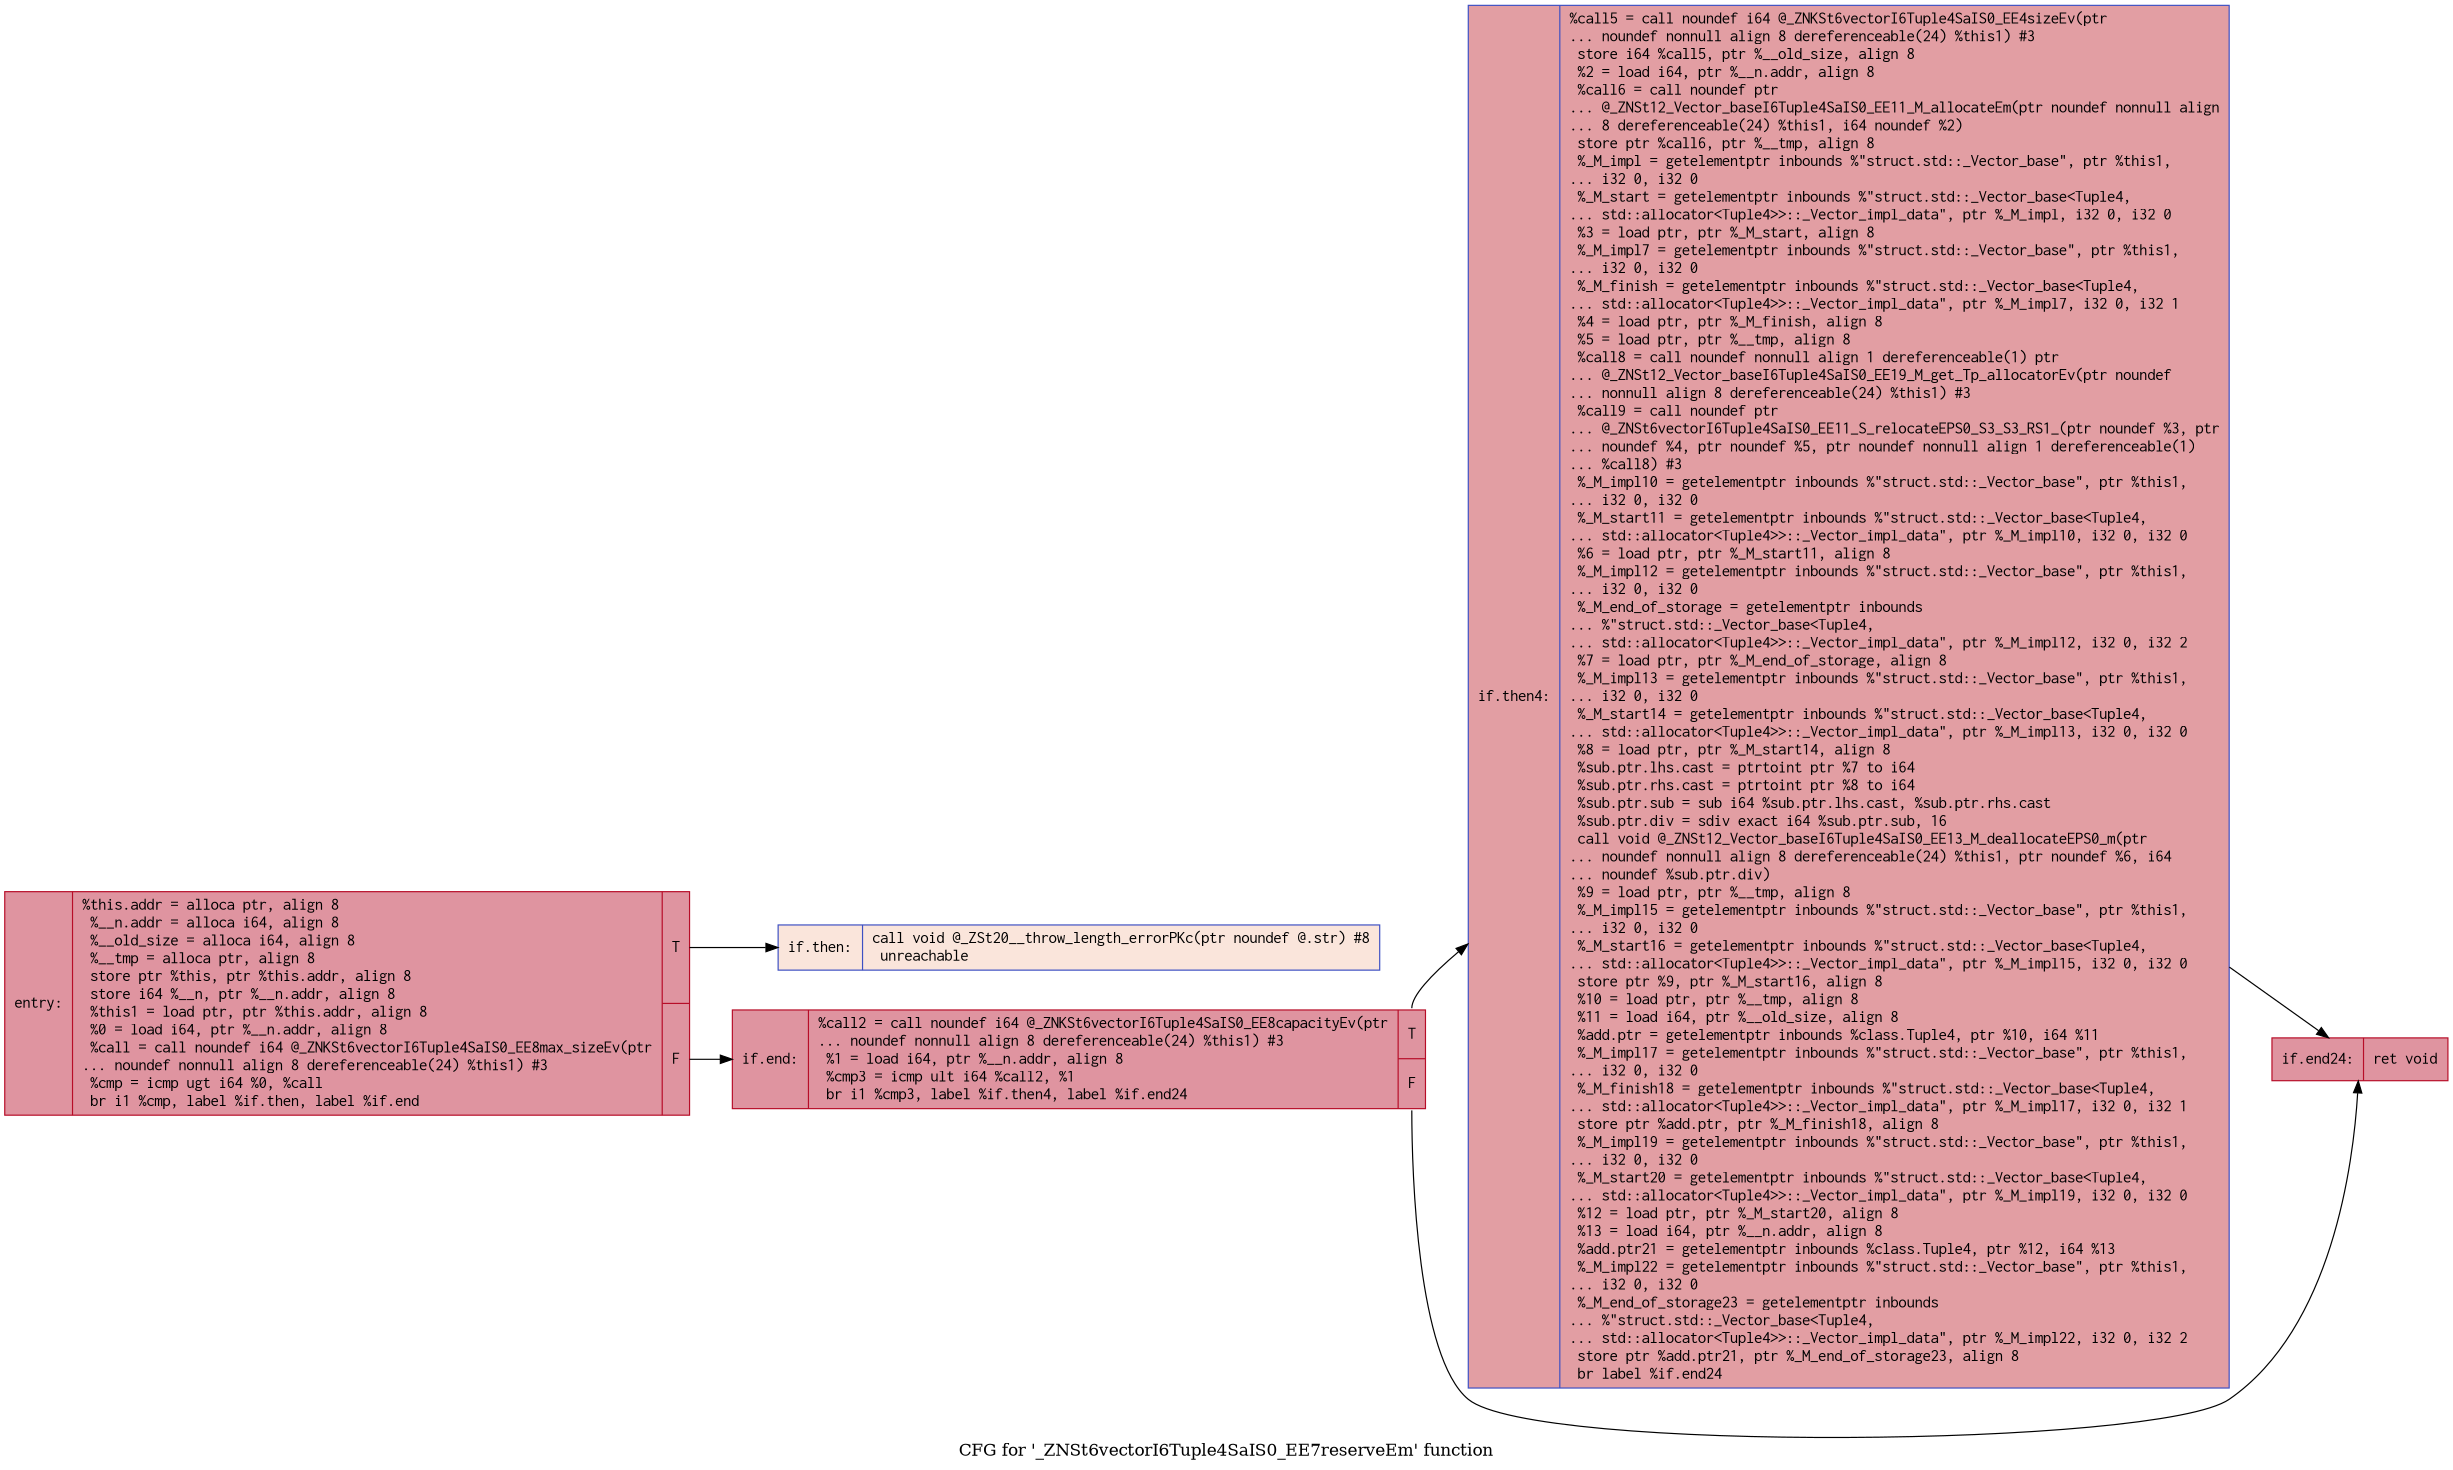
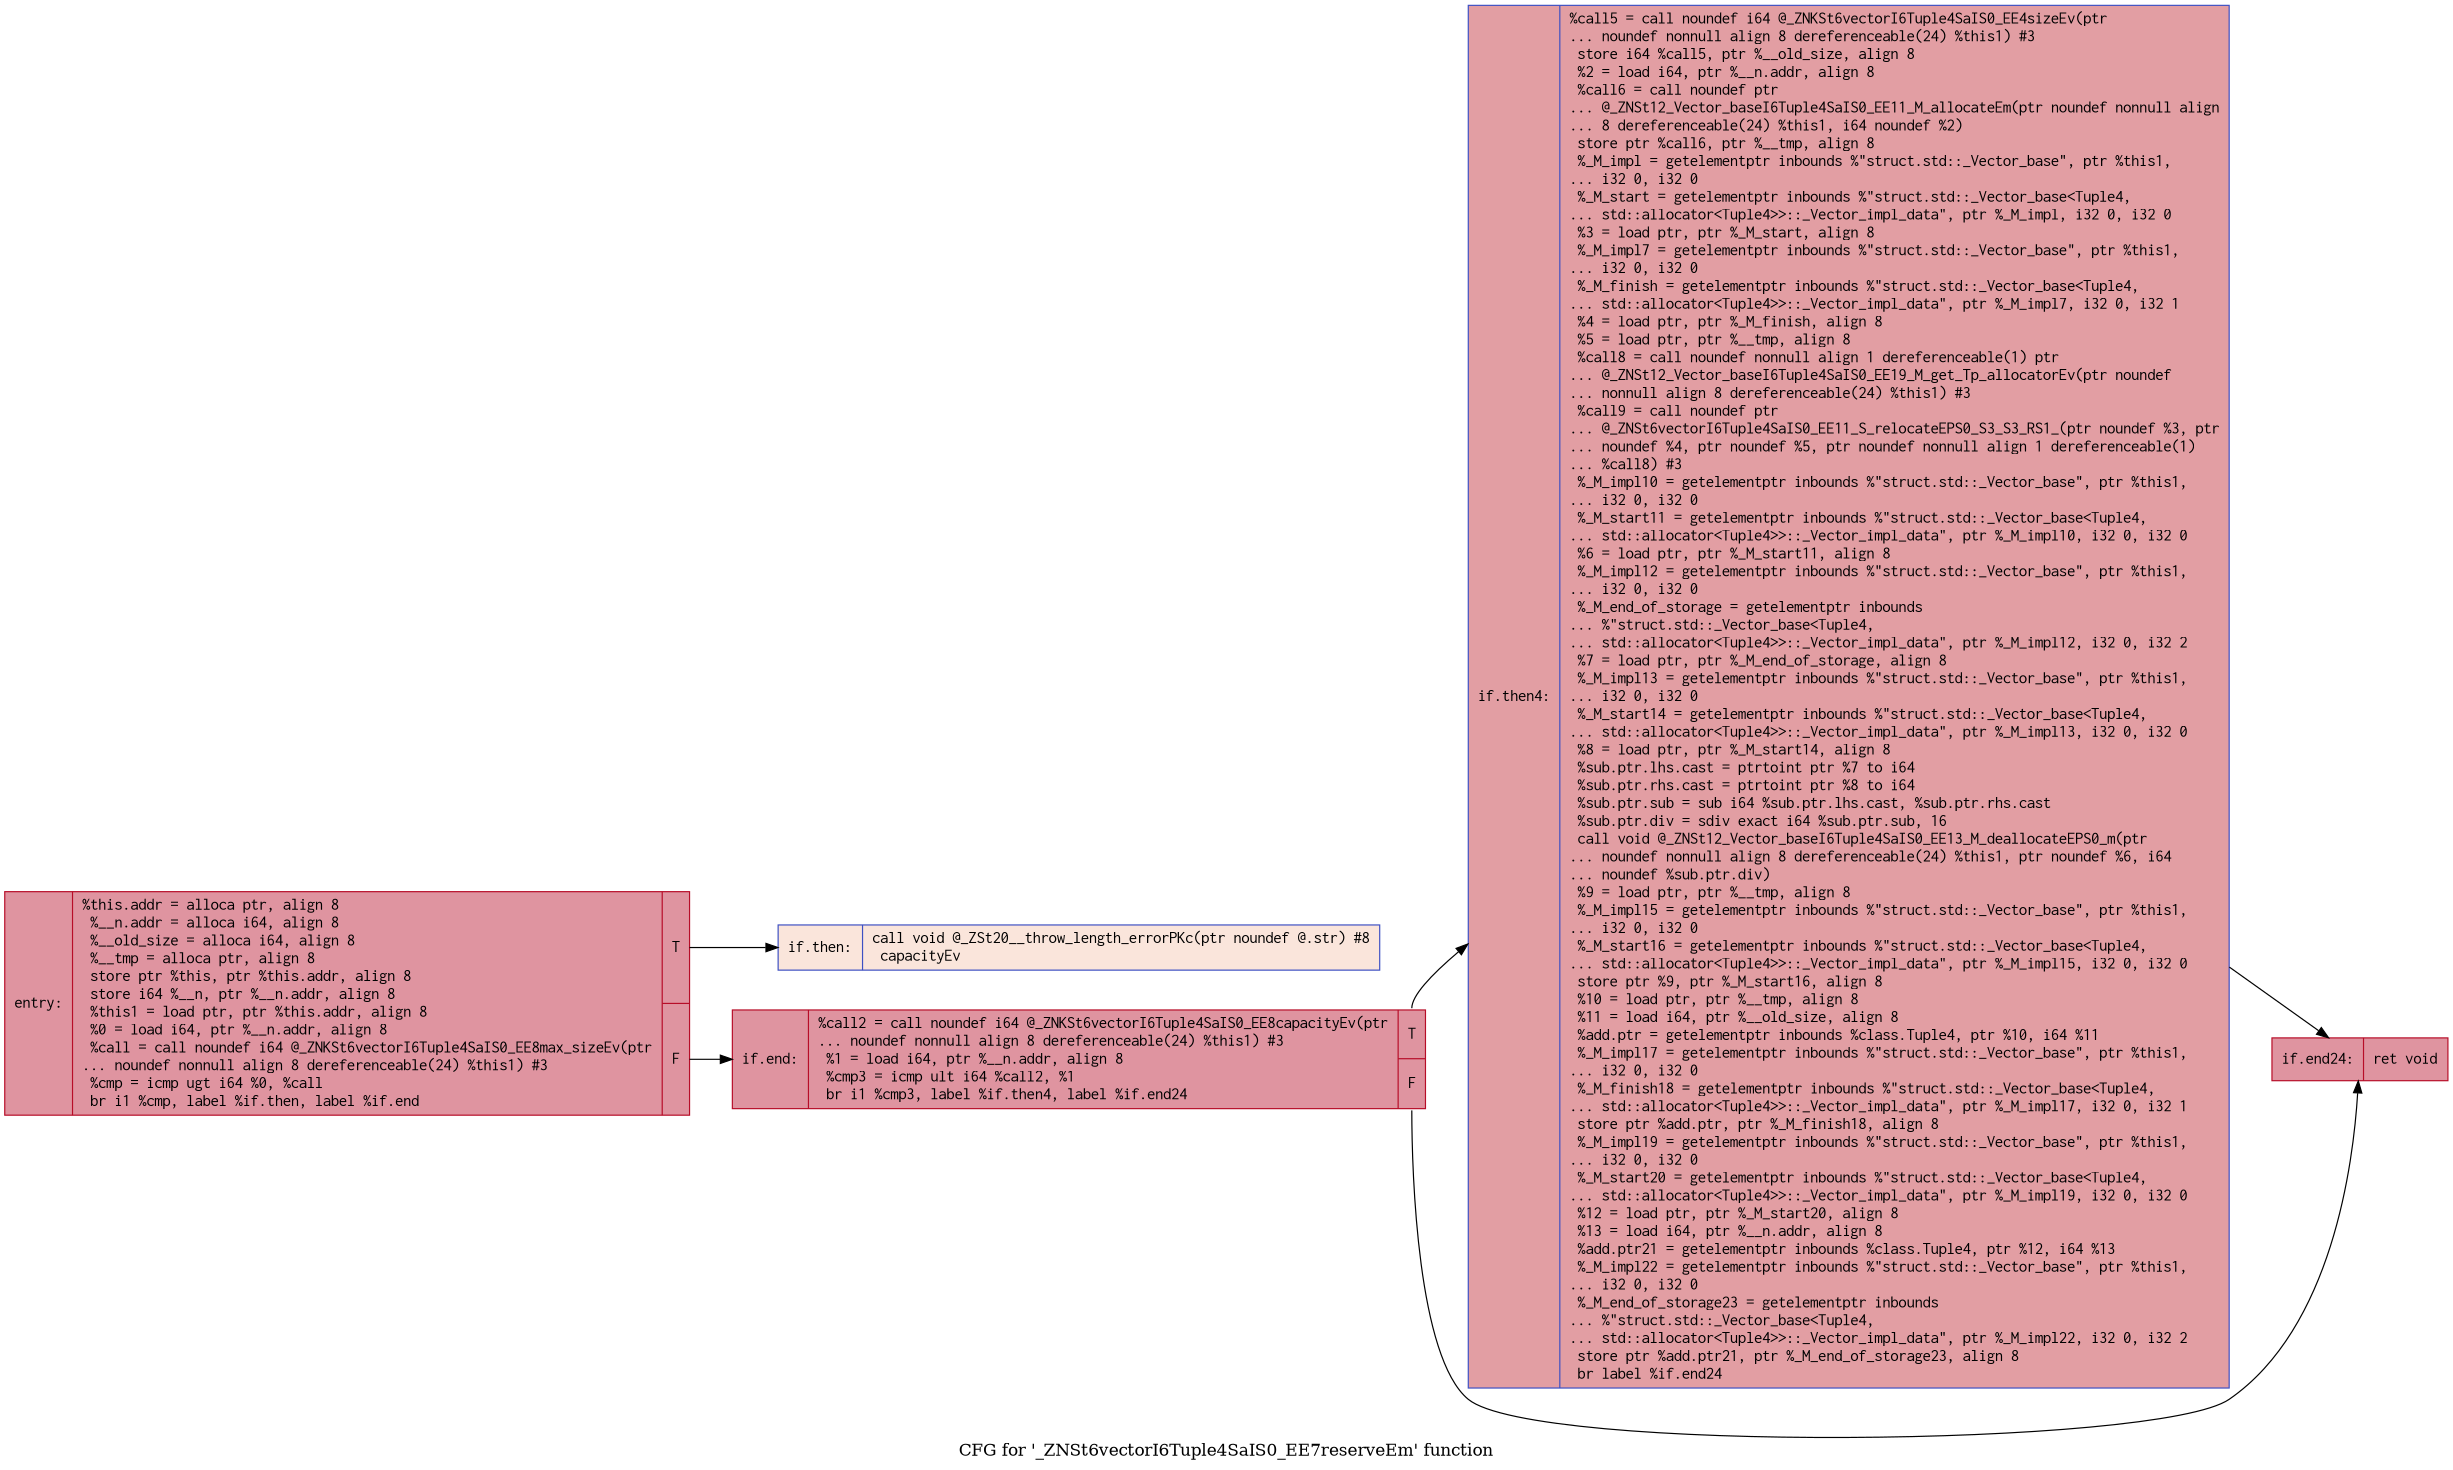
node "if.then:": text "unreachable" -> "capacityEv"
